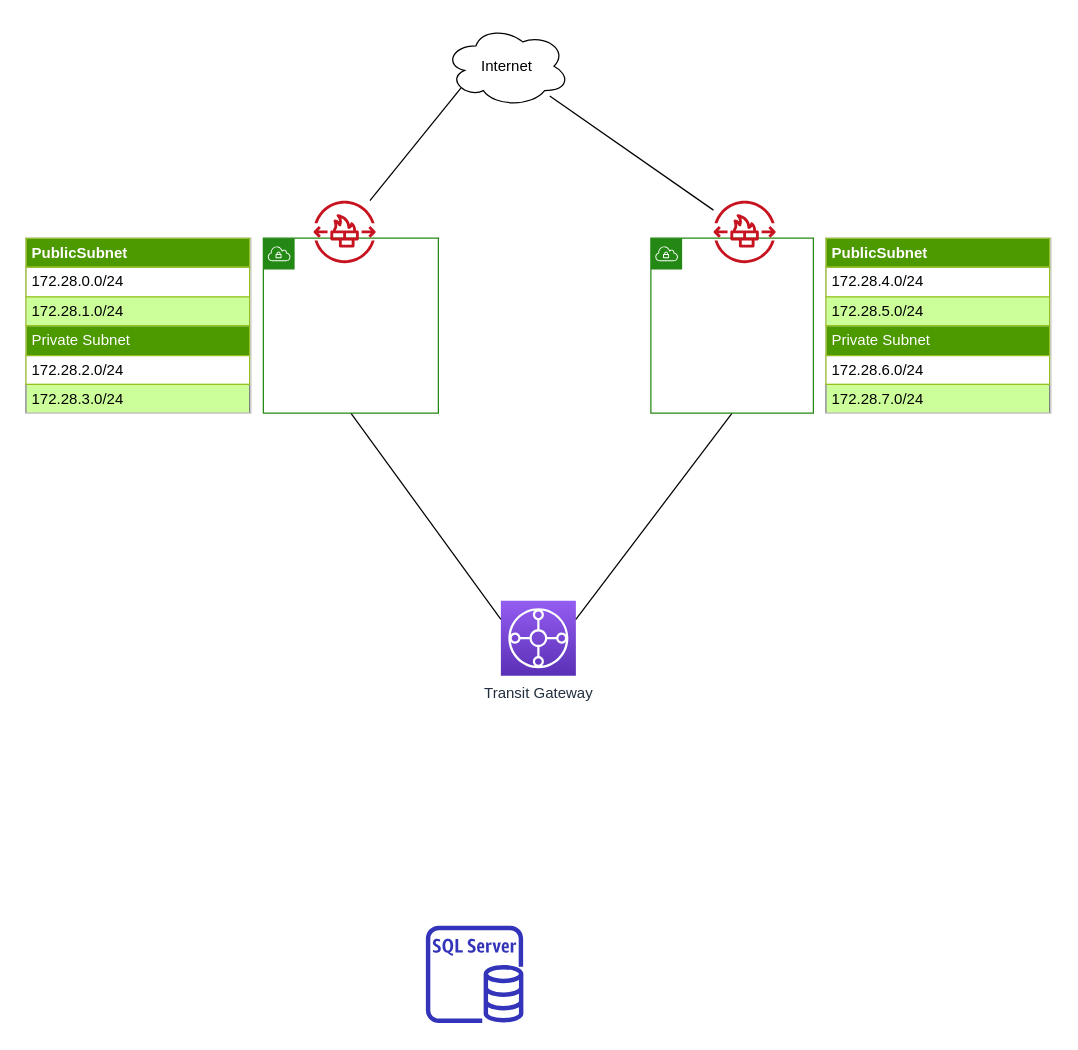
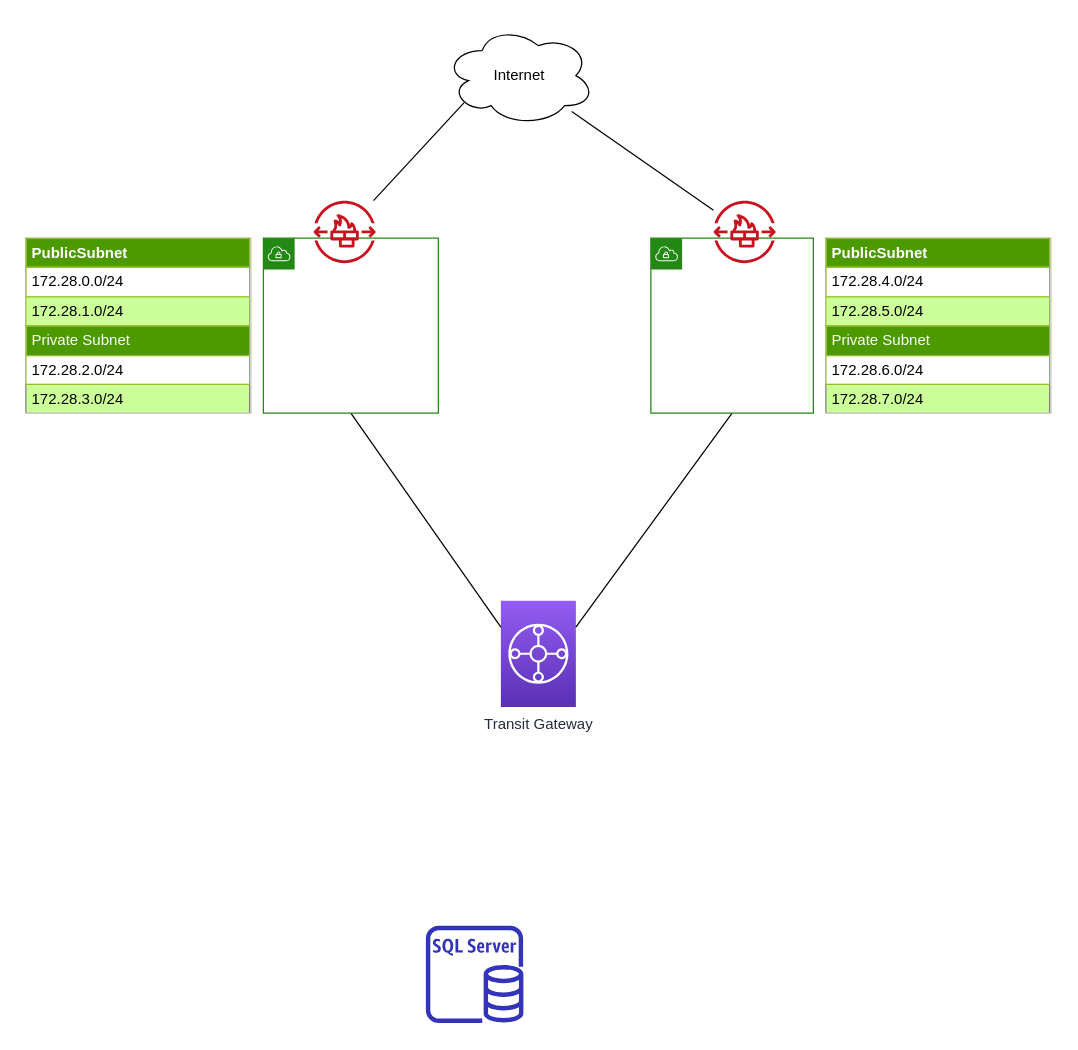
node "Internet": size 125x81 -> 150x100
node "Transit Gateway": size 75x75 -> 75x106
